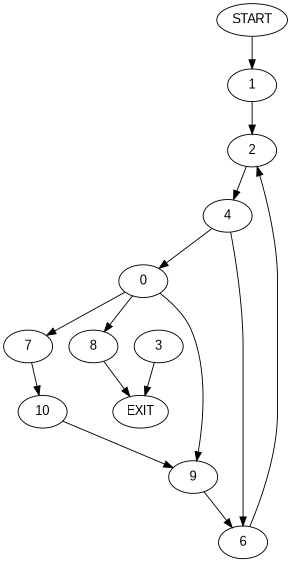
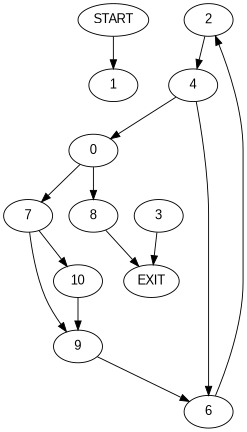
edge "1" -> "2": removed
edge "0" -> "9": now "7" -> "9"
